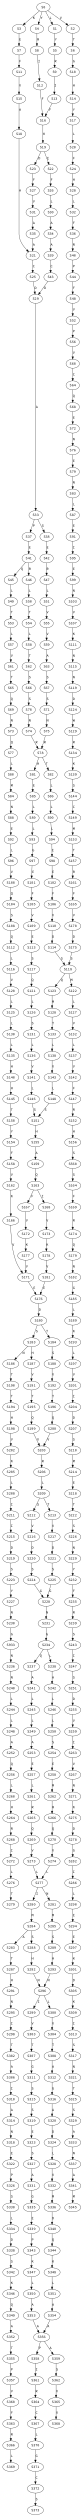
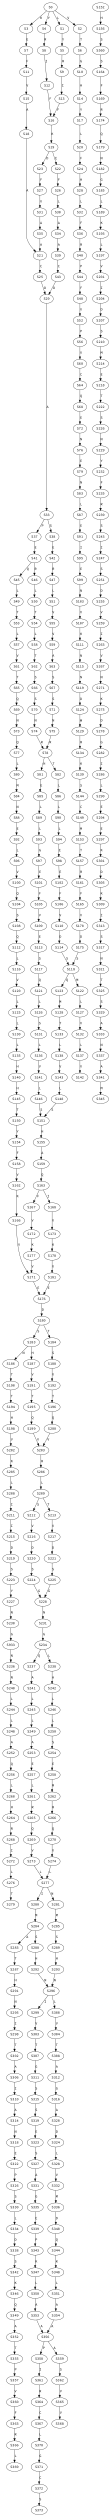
node "S147": removed
